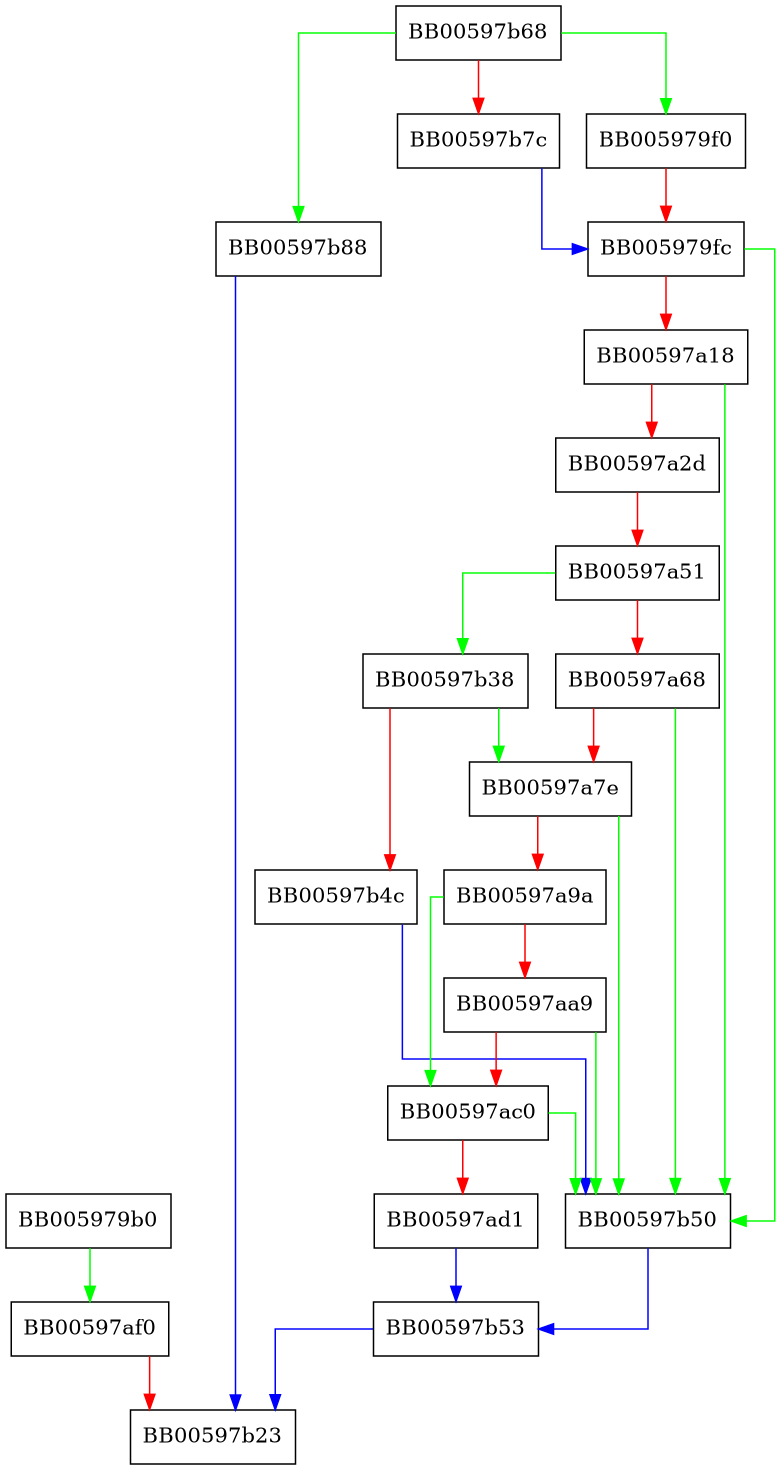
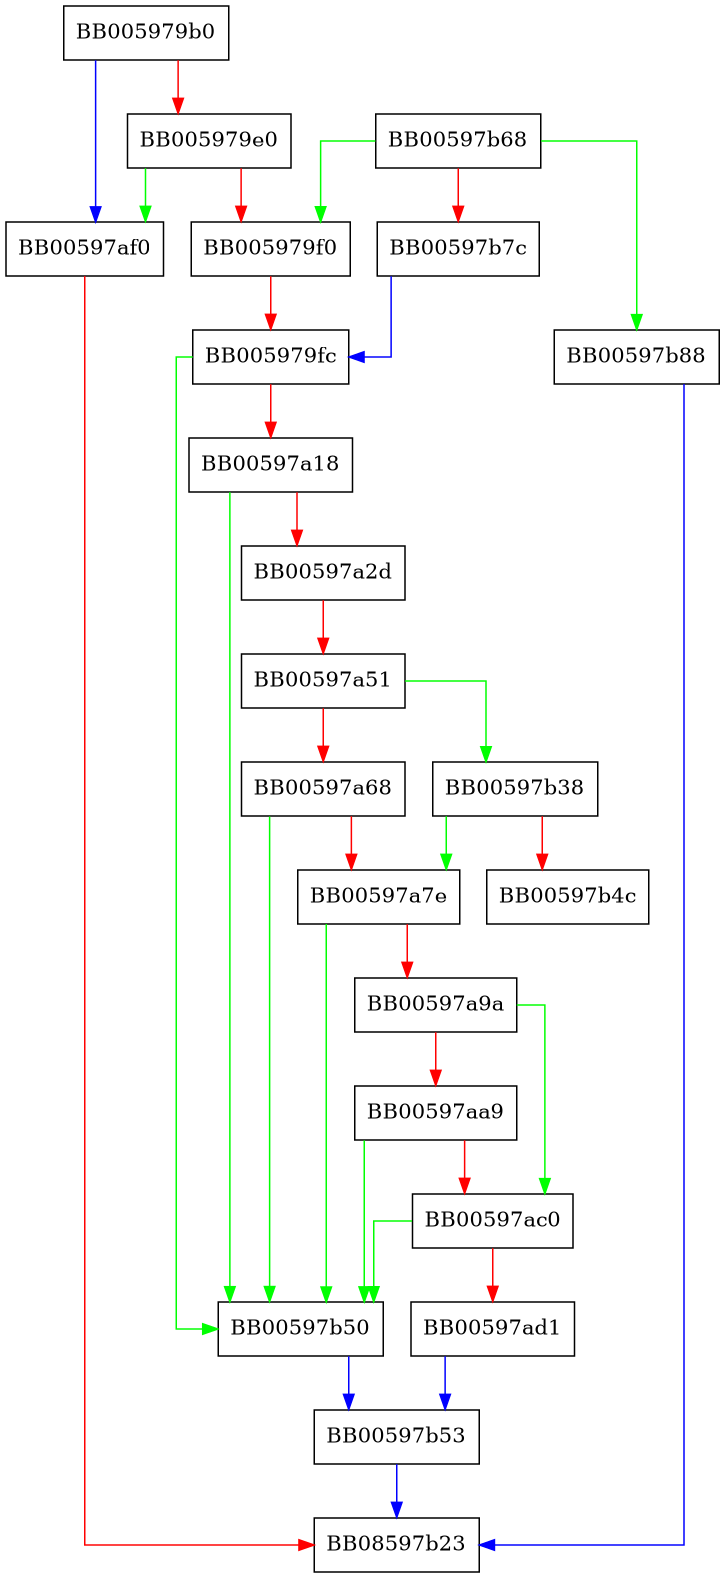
node "BB005979e0": added
edge "BB00597b4c" -> "BB00597b50": removed
edge "BB005979b0" -> "BB00597af0": color green -> blue
node "BB00597b23": label "BB00597b23" -> "BB08597b23"
